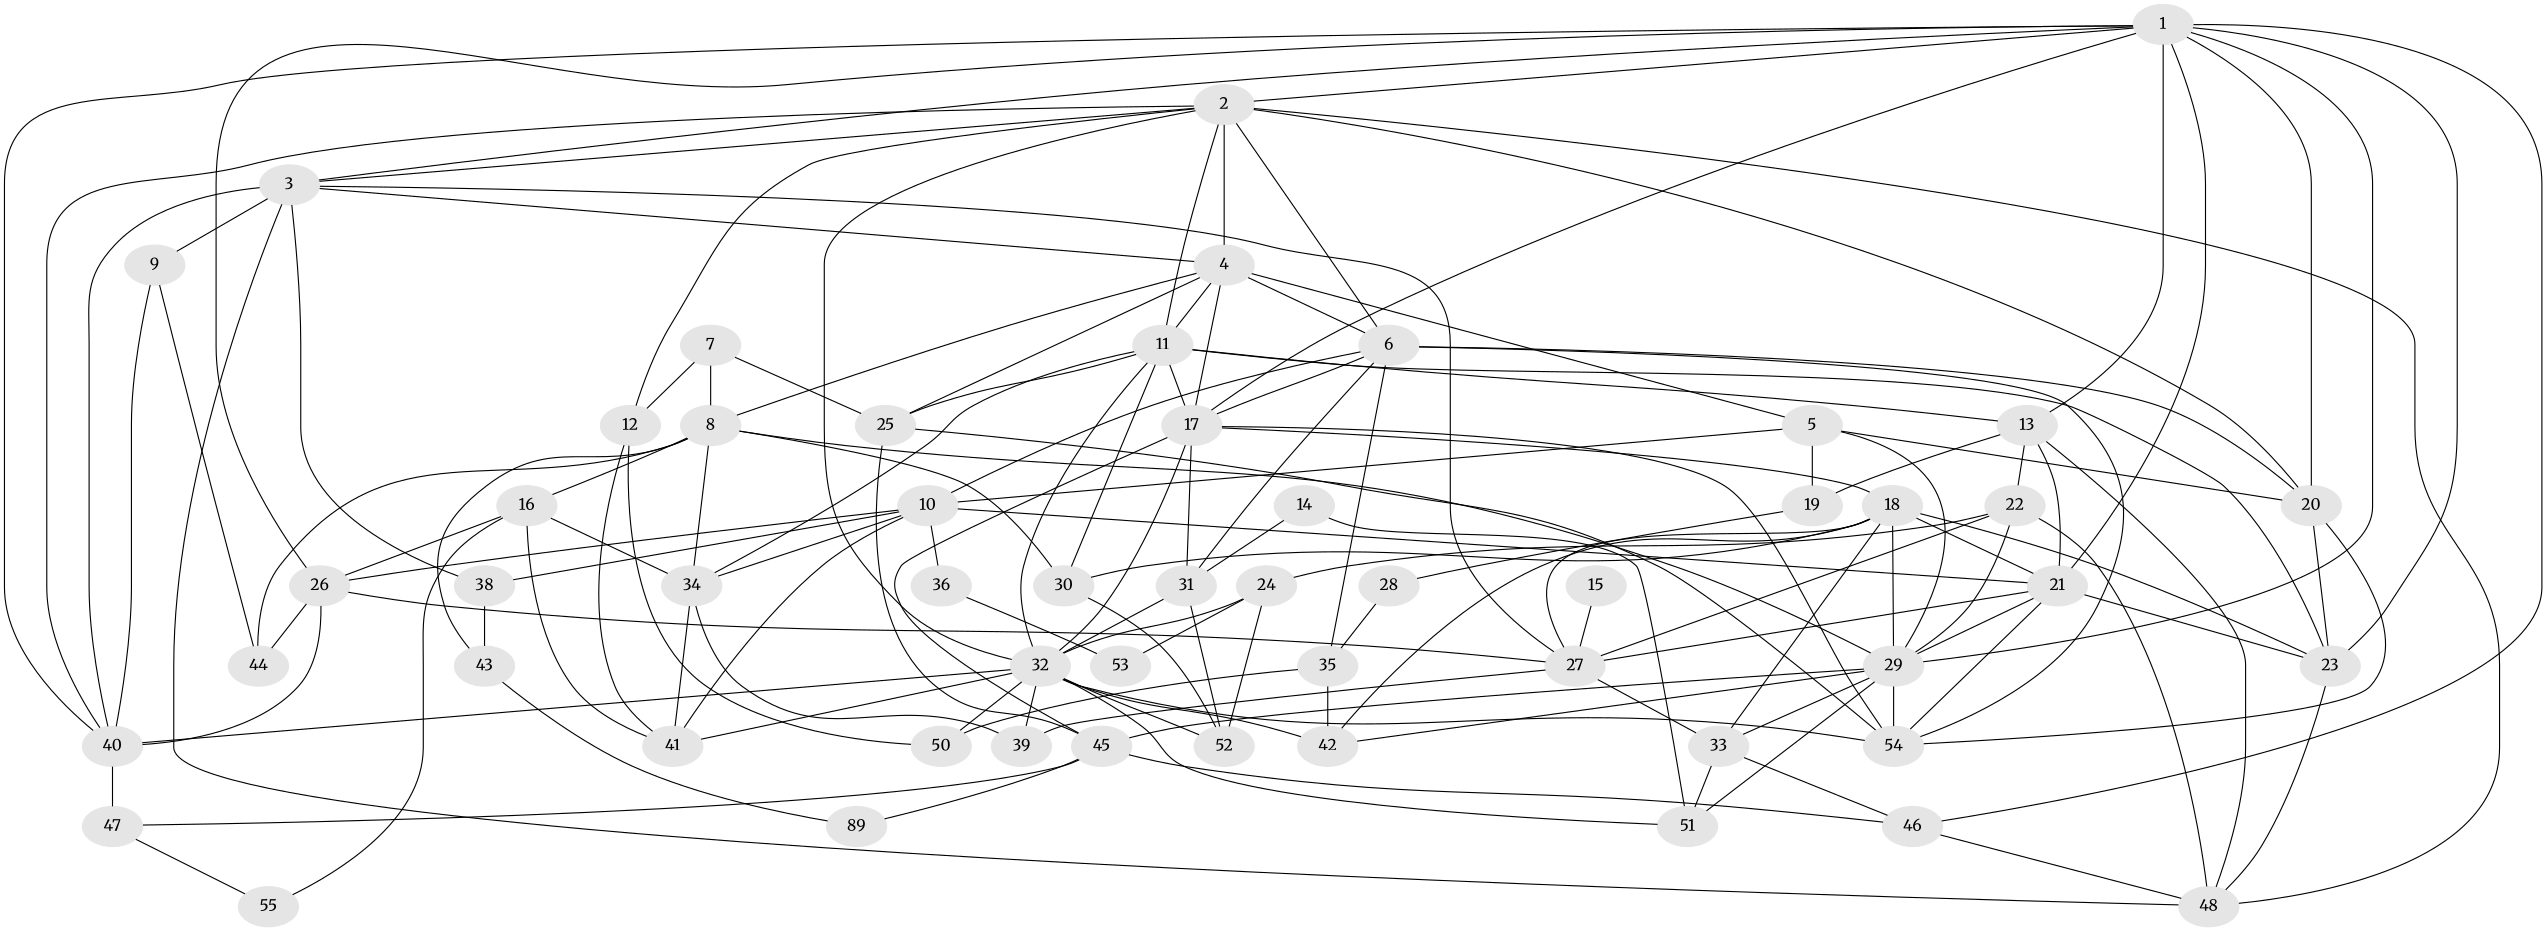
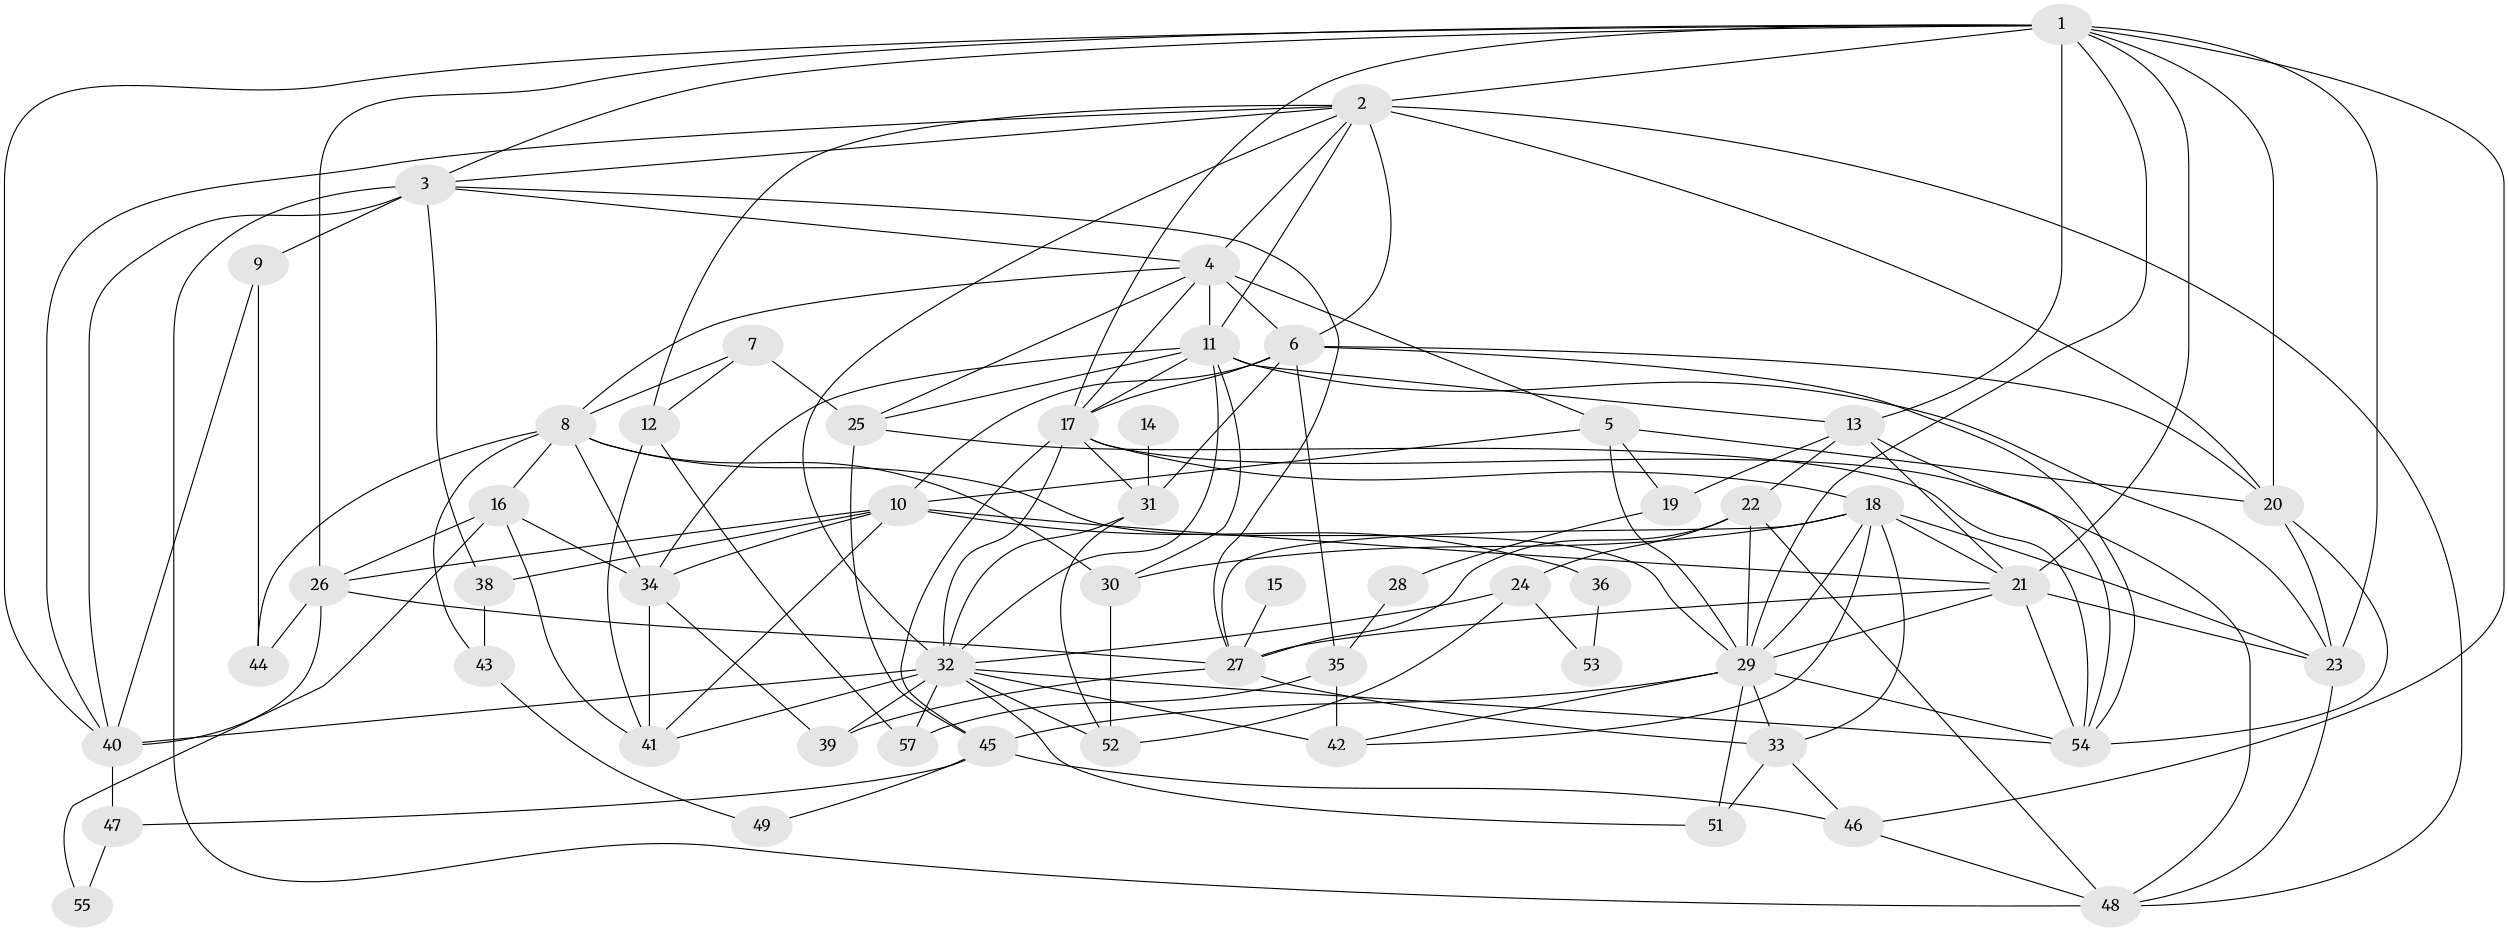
edge "14" -- "51": removed
node "50": label "50" -> "57"
node "89": label "89" -> "49"
